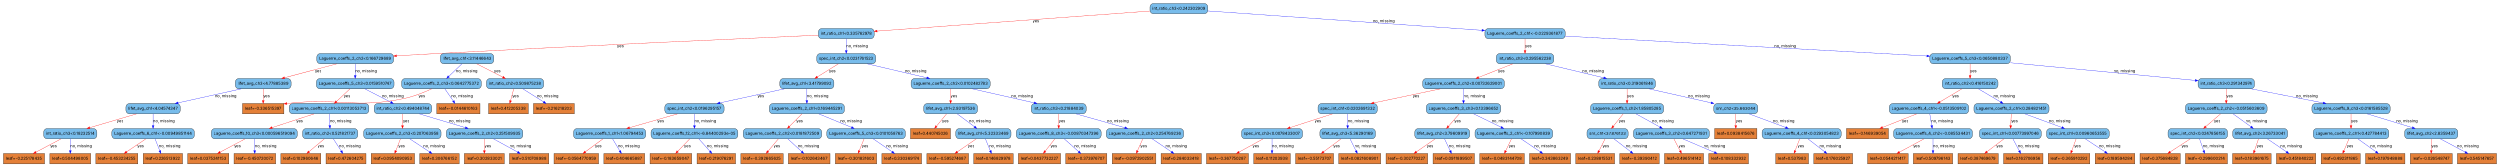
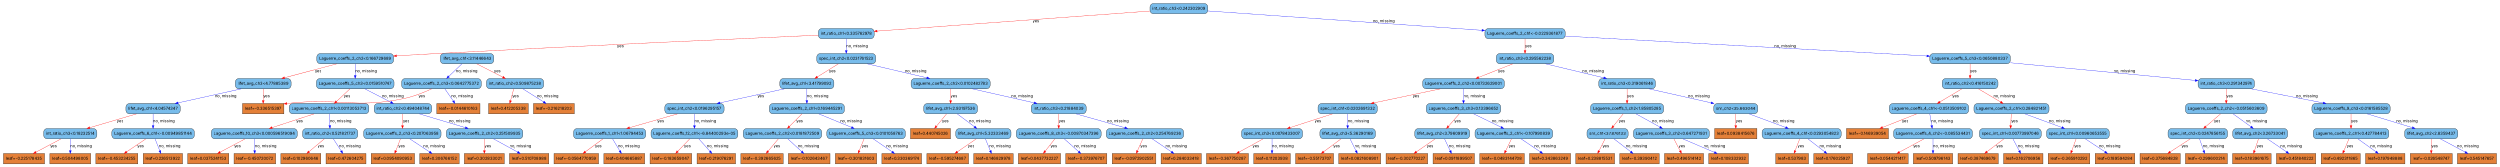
edge "int_ratio_ch2<0.416150242" -> "Laguerre_coeffs_2_ch1<0.284821451": color #0000ff -> #ff0000
